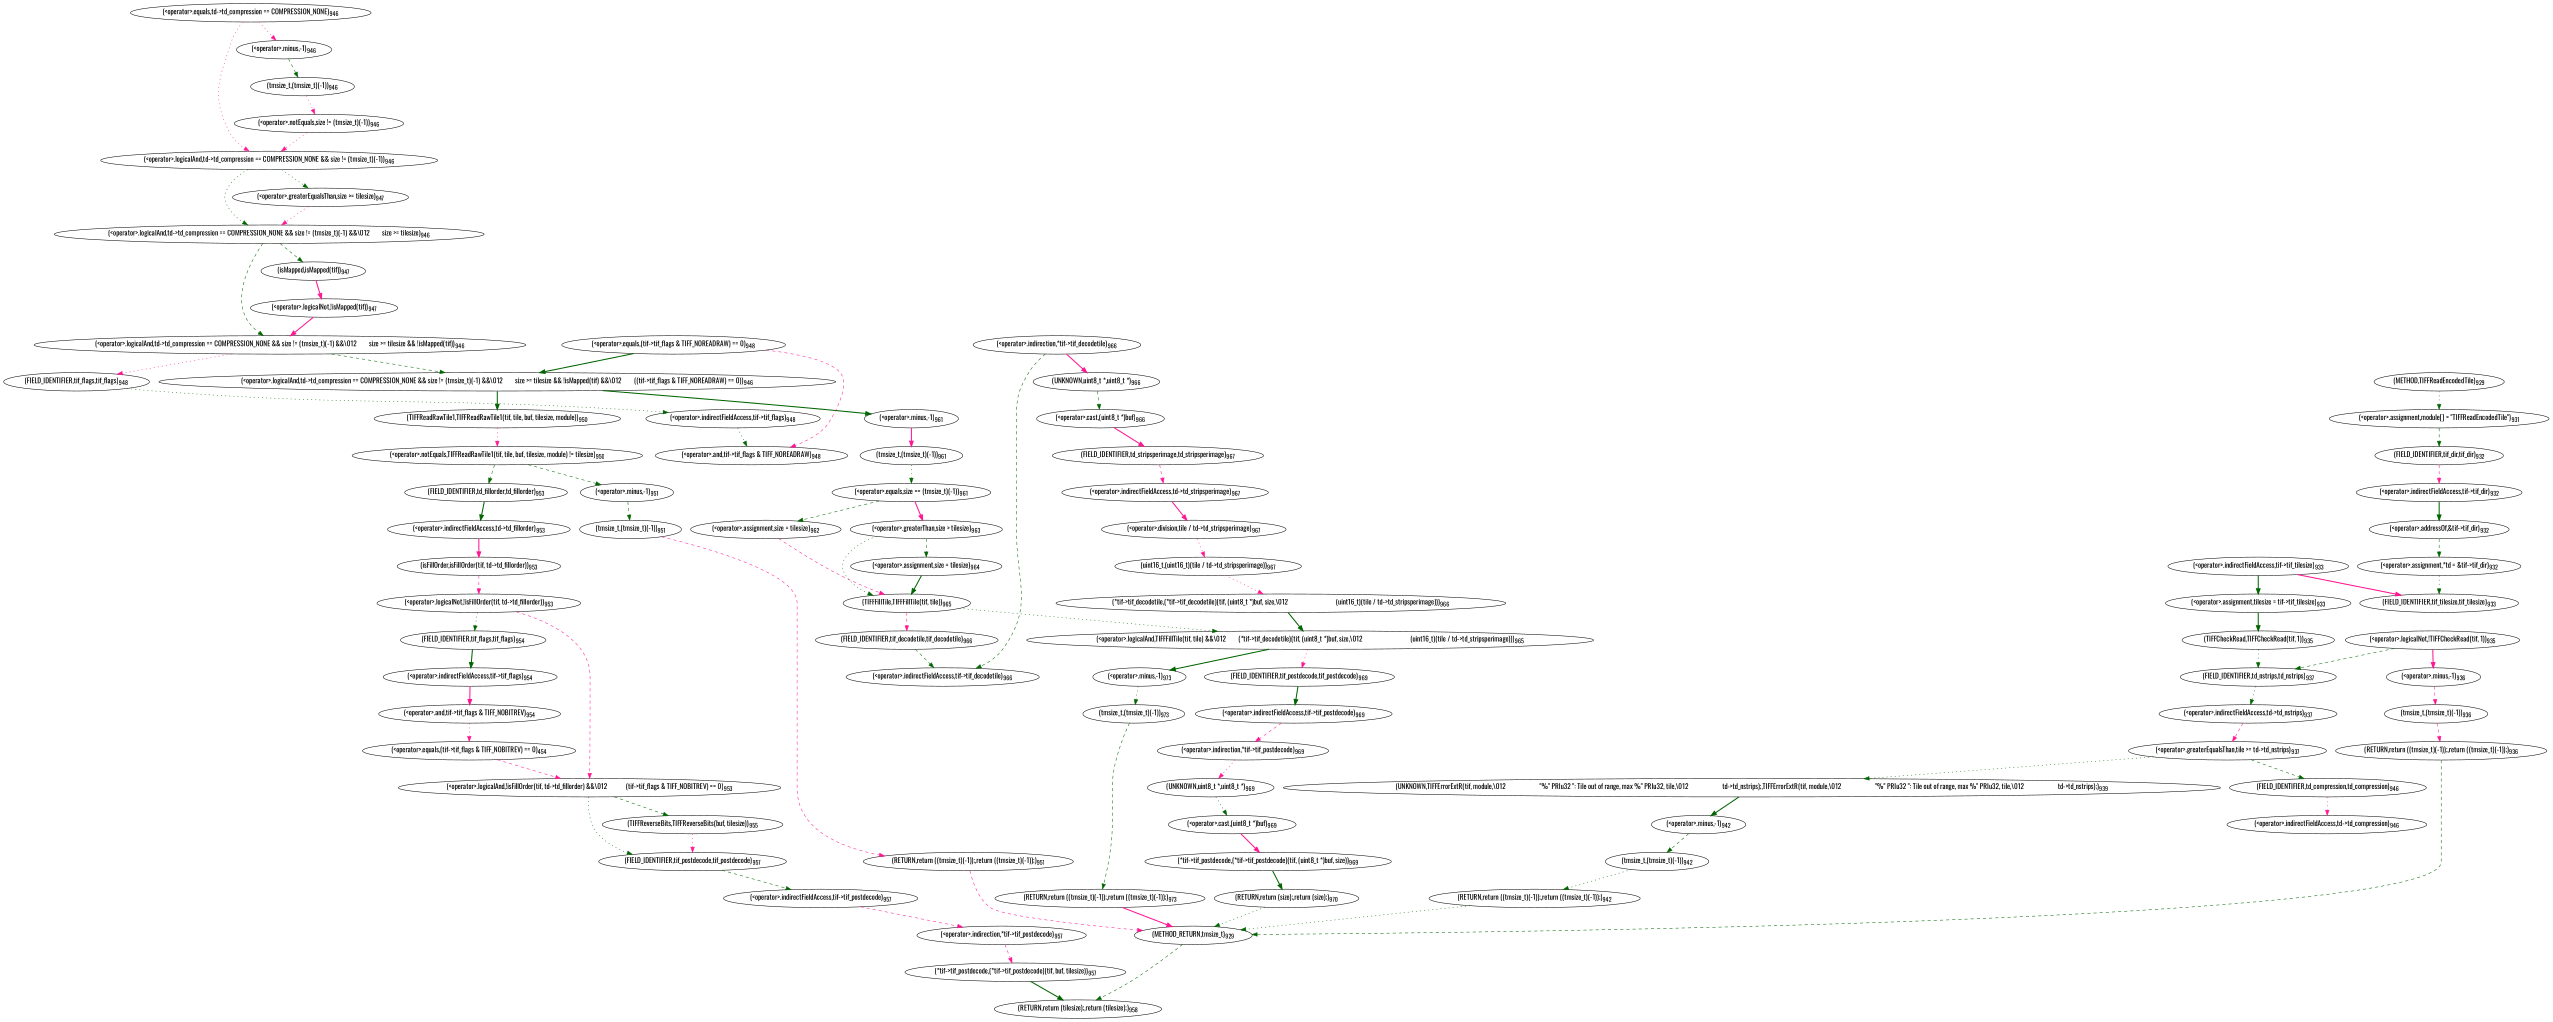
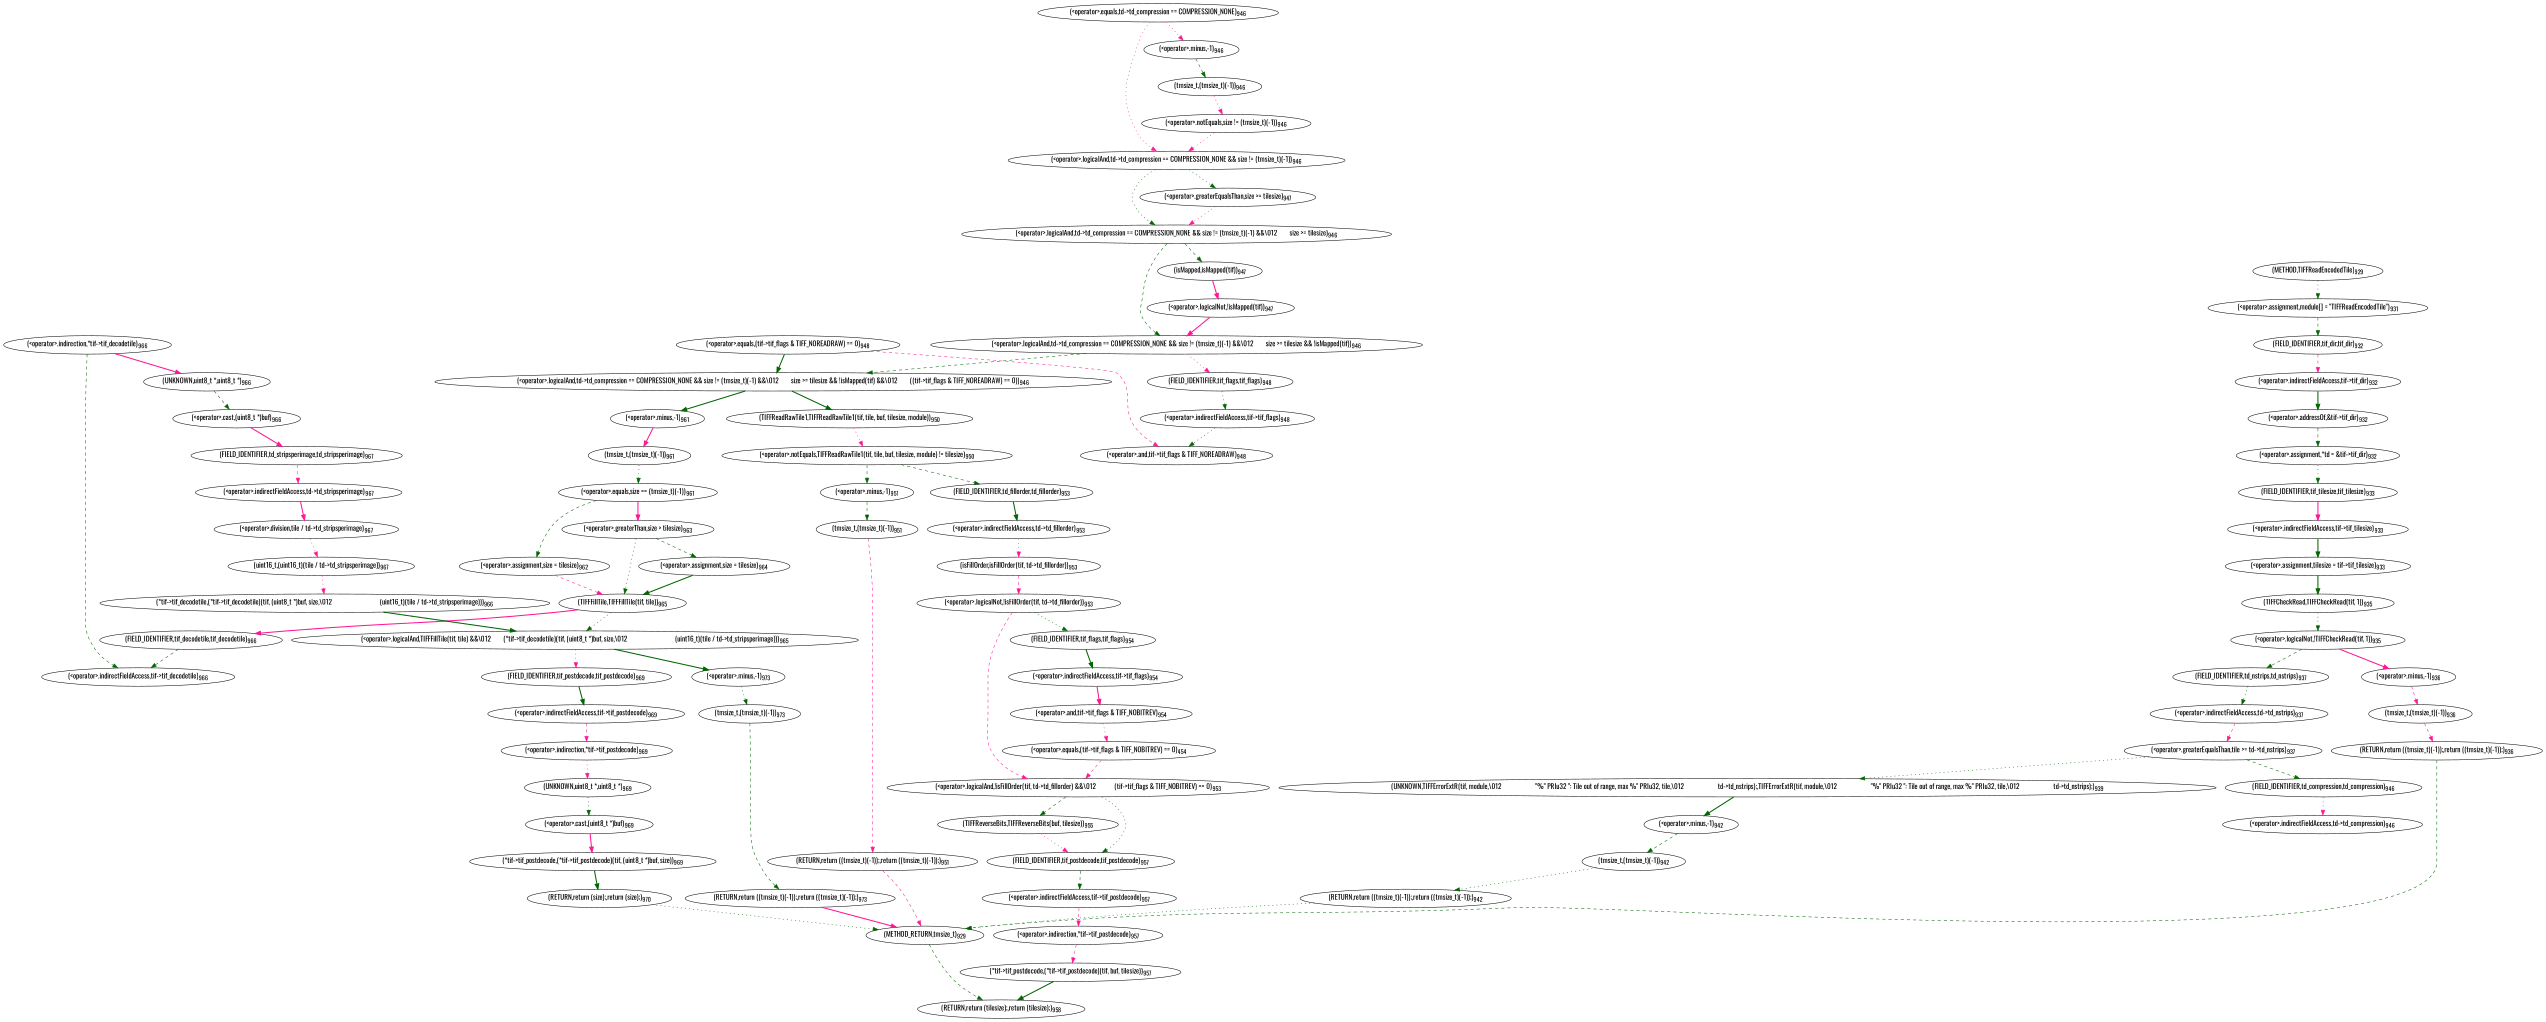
edge "(<operator>.indirectFieldAccess,td->td_fillorder)" -> "(isFillOrder,isFillOrder(tif, td->td_fillorder))": style bold -> dotted
edge "(<operator>.indirectFieldAccess,tif->tif_tilesize)" -> "(FIELD_IDENTIFIER,tif_tilesize,tif_tilesize)": reversed
edge "(TIFFFillTile,TIFFFillTile(tif, tile))" -> "(FIELD_IDENTIFIER,tif_decodetile,tif_decodetile)": style dashed -> bold
edge "(TIFFCheckRead,TIFFCheckRead(tif, 1))" -> "(FIELD_IDENTIFIER,td_nstrips,td_nstrips)": now "(TIFFCheckRead,TIFFCheckRead(tif, 1))" -> "(<operator>.logicalNot,!TIFFCheckRead(tif, 1))"
